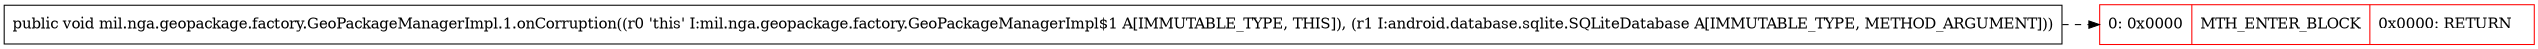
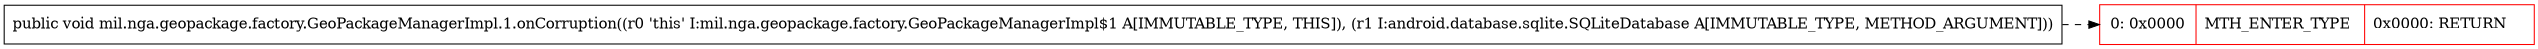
node "0: 0x0000": text "MTH_ENTER_BLOCK" -> "MTH_ENTER_TYPE"
